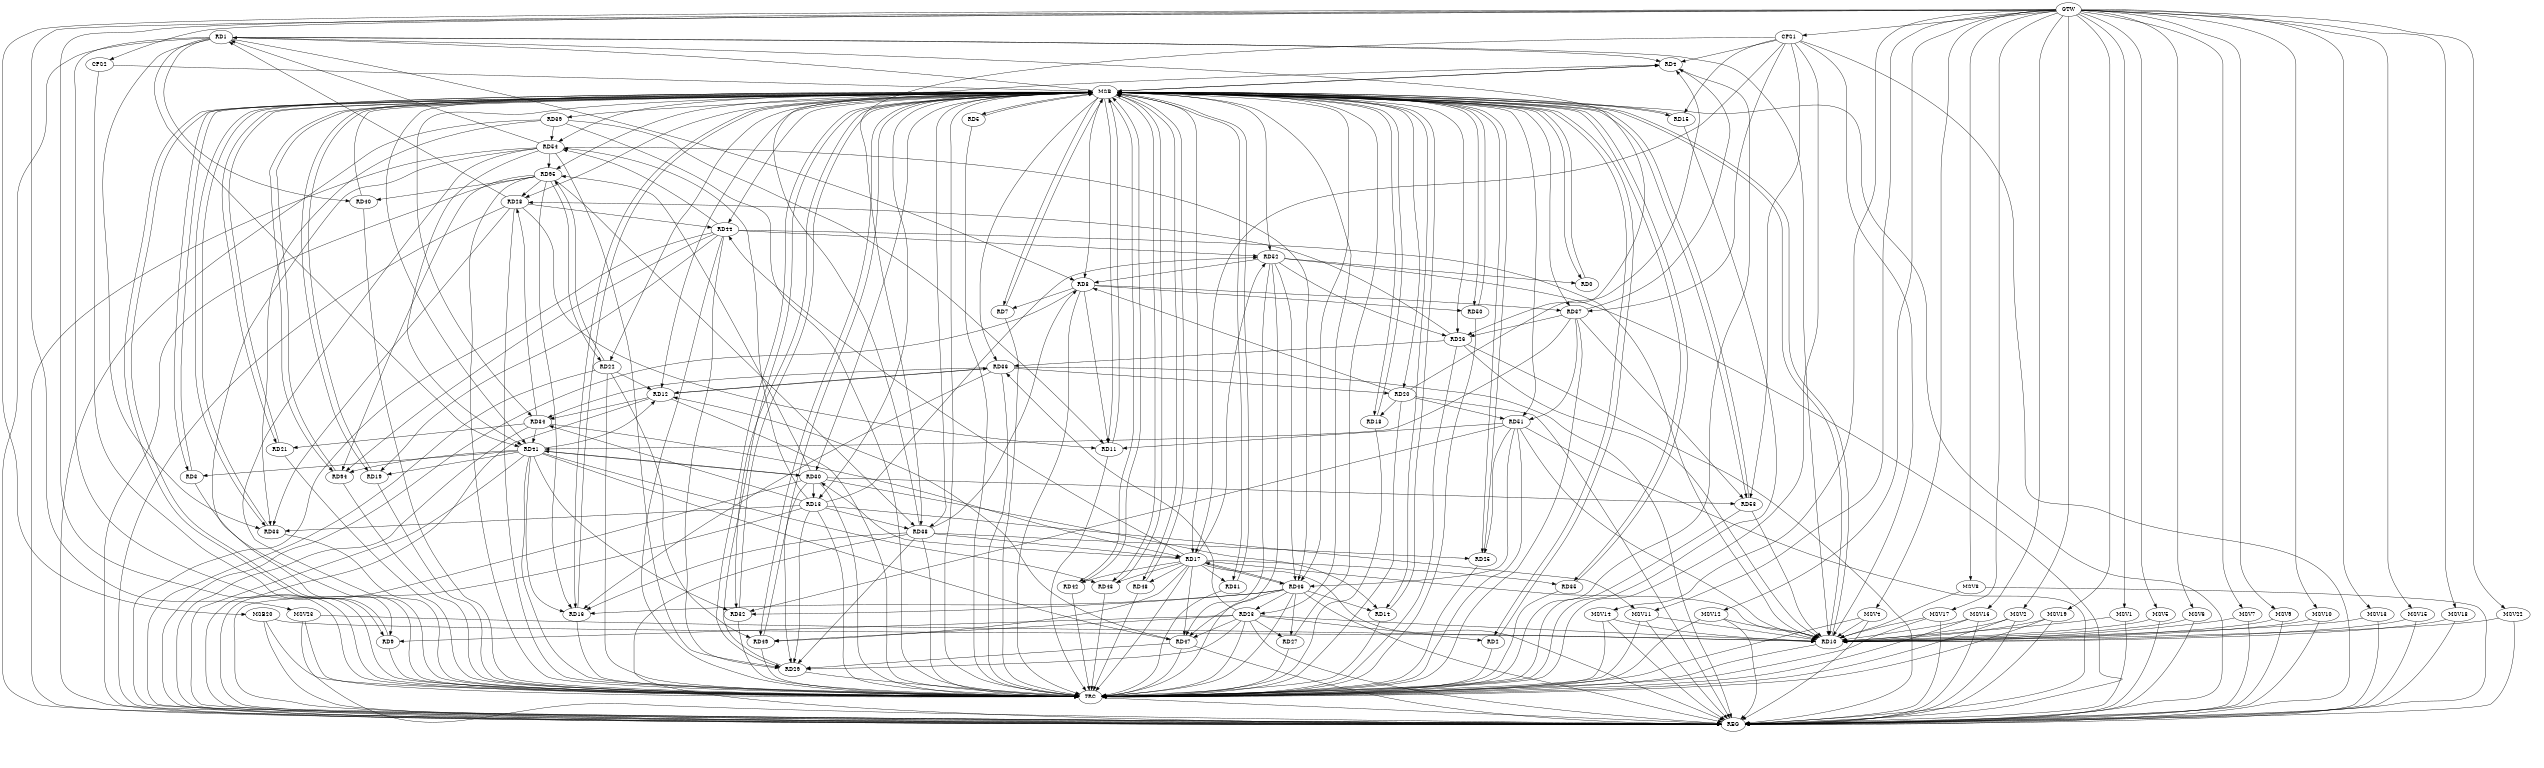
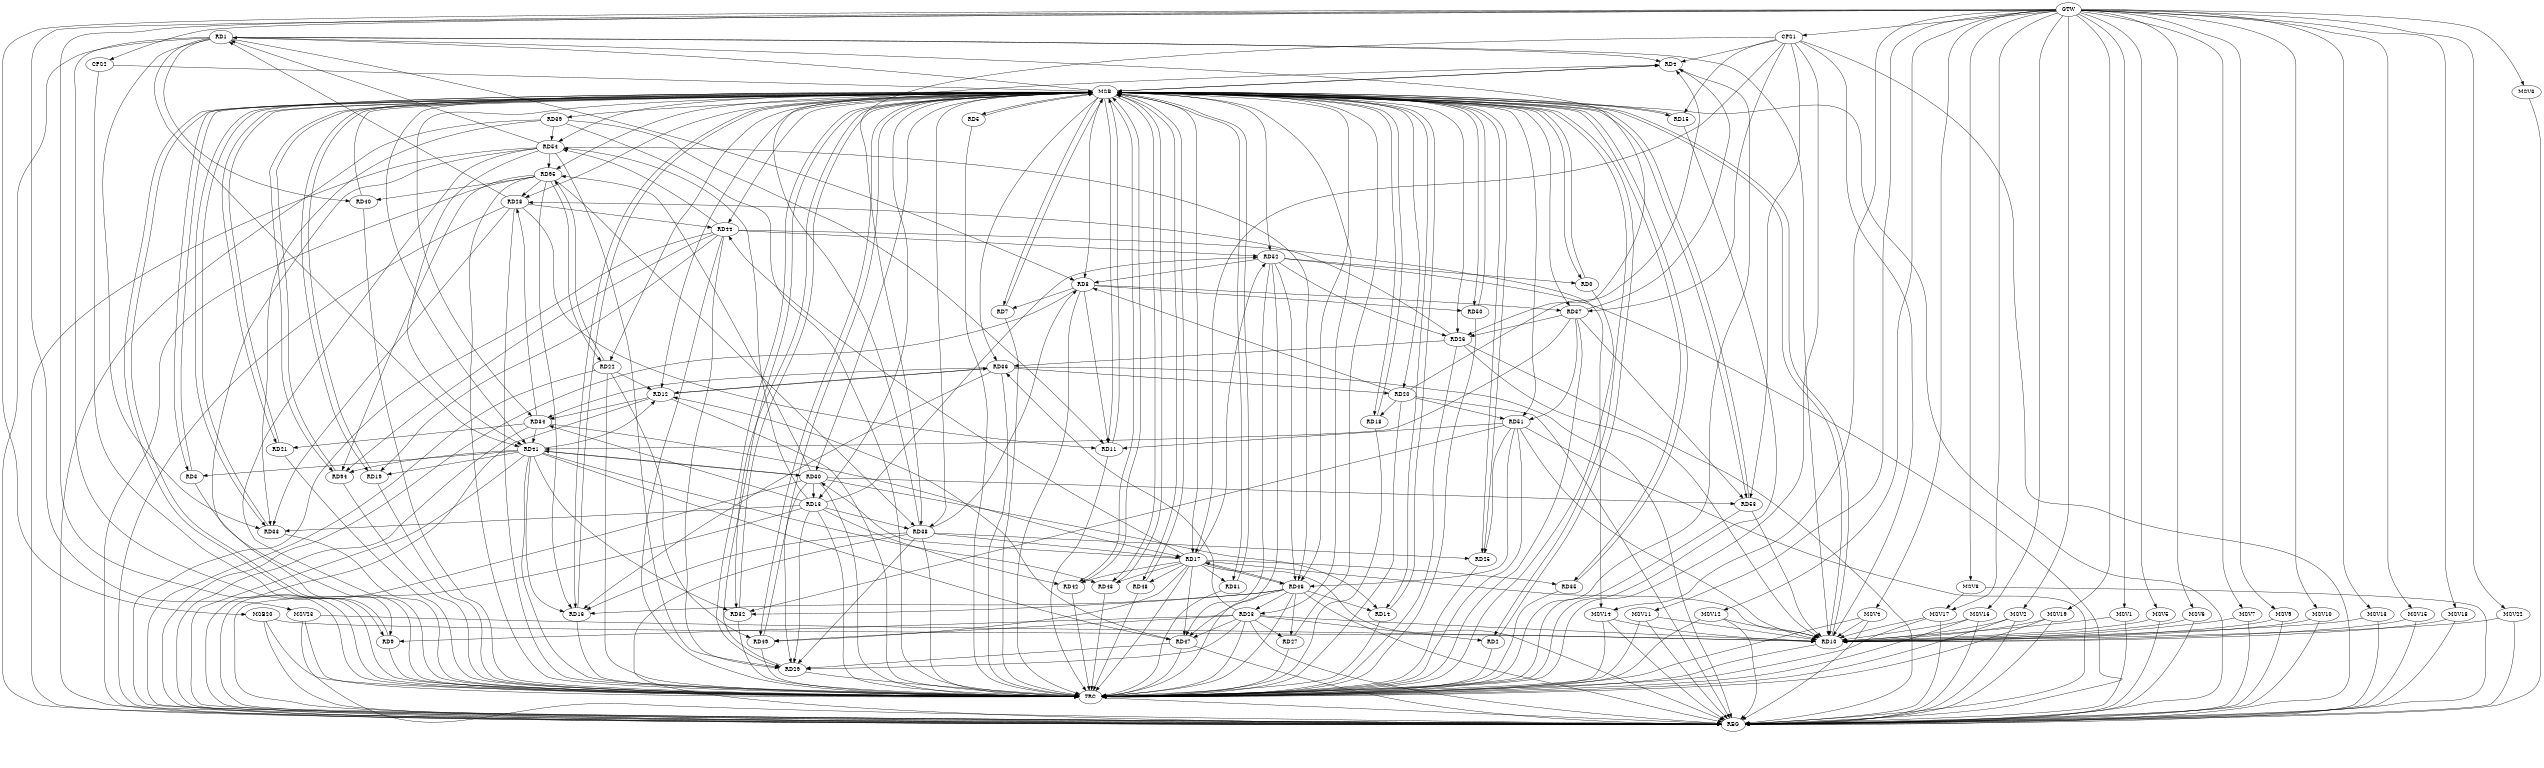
node "MSV3": added
edge "RD44" -> "RD10": now "RD44" -> "MSV14"
edge "MSB" -> "TRC": now "RD0" -> "TRC"
edge "RD13" -> "MSV11": now "RD13" -> "RD42"
edge "MSV8" -> "RD10": now "MSV8" -> "MSV17"
